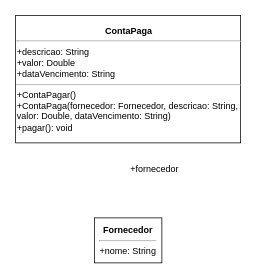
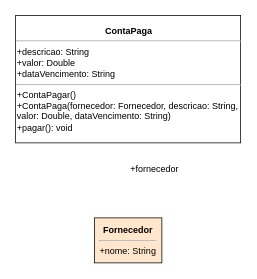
node "Fornecedor +nome: String": fillcolor #ffffff -> #ffe6cc
